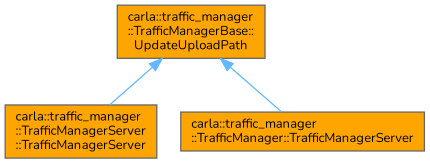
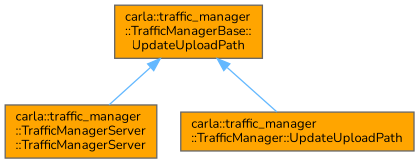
node "carla::traffic_manager ::TrafficManager::TrafficManagerServer": label "carla::traffic_manager ::TrafficManager::TrafficManagerServer" -> "carla::traffic_manager ::TrafficManager::UpdateUploadPath"
